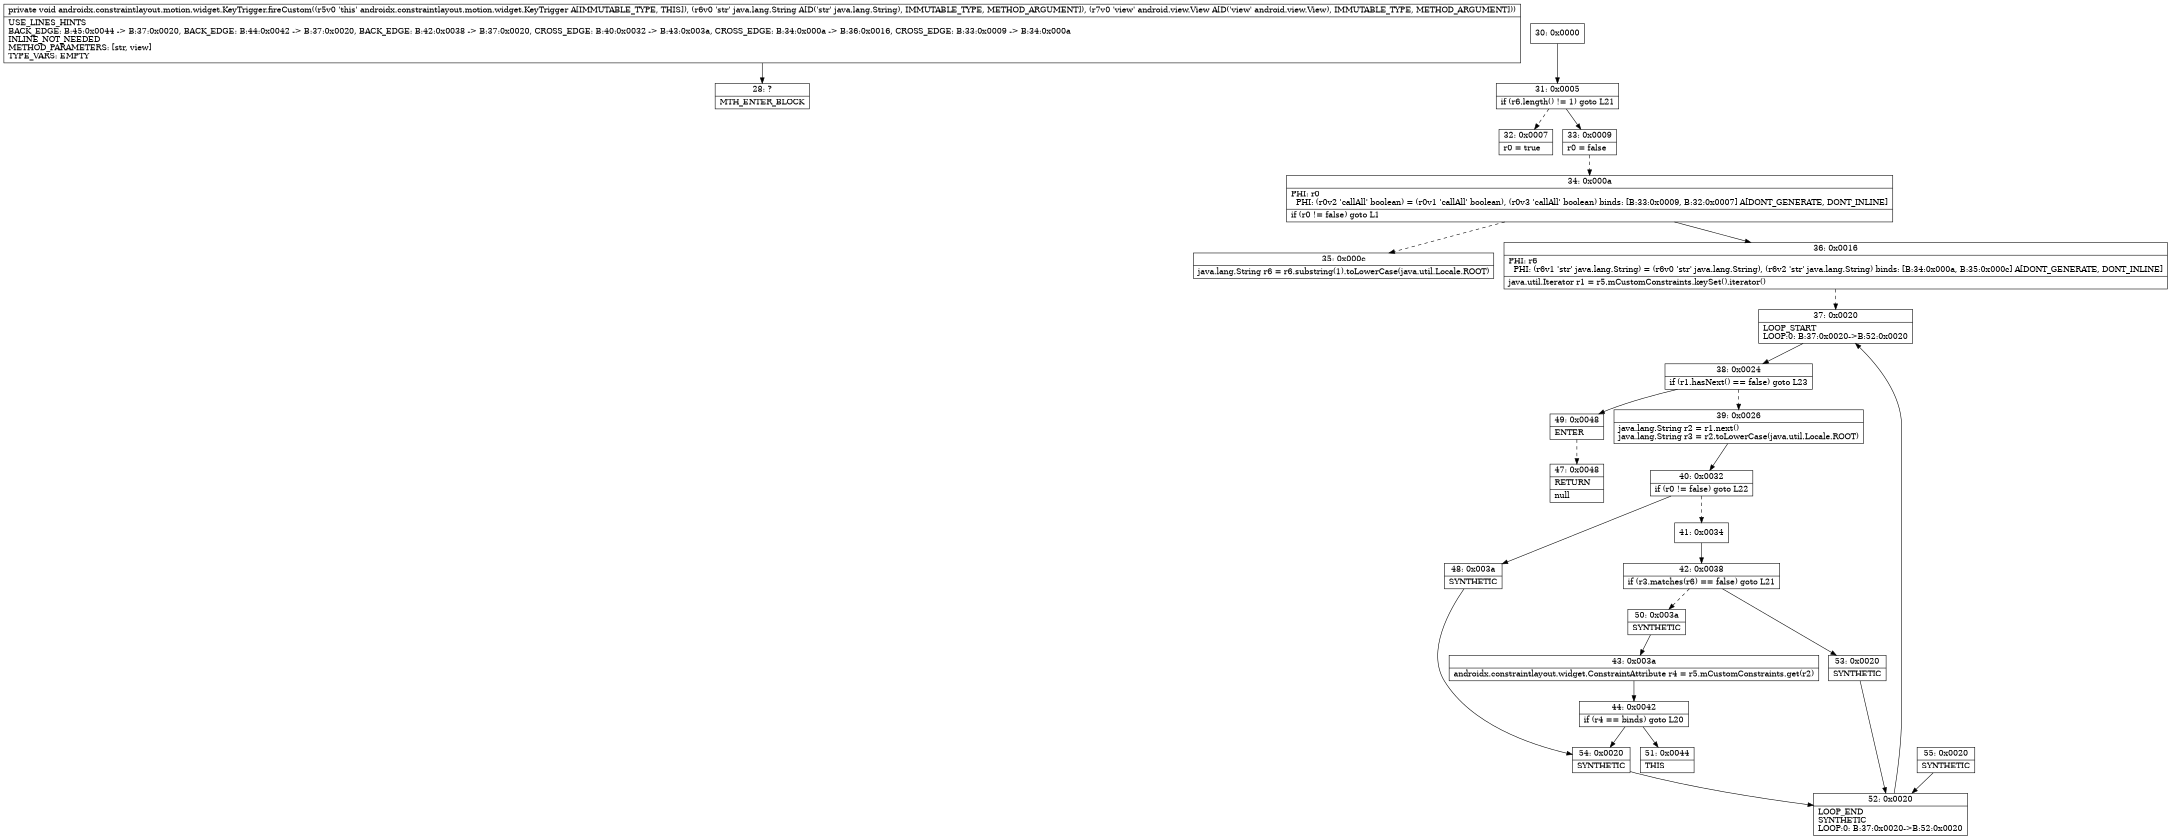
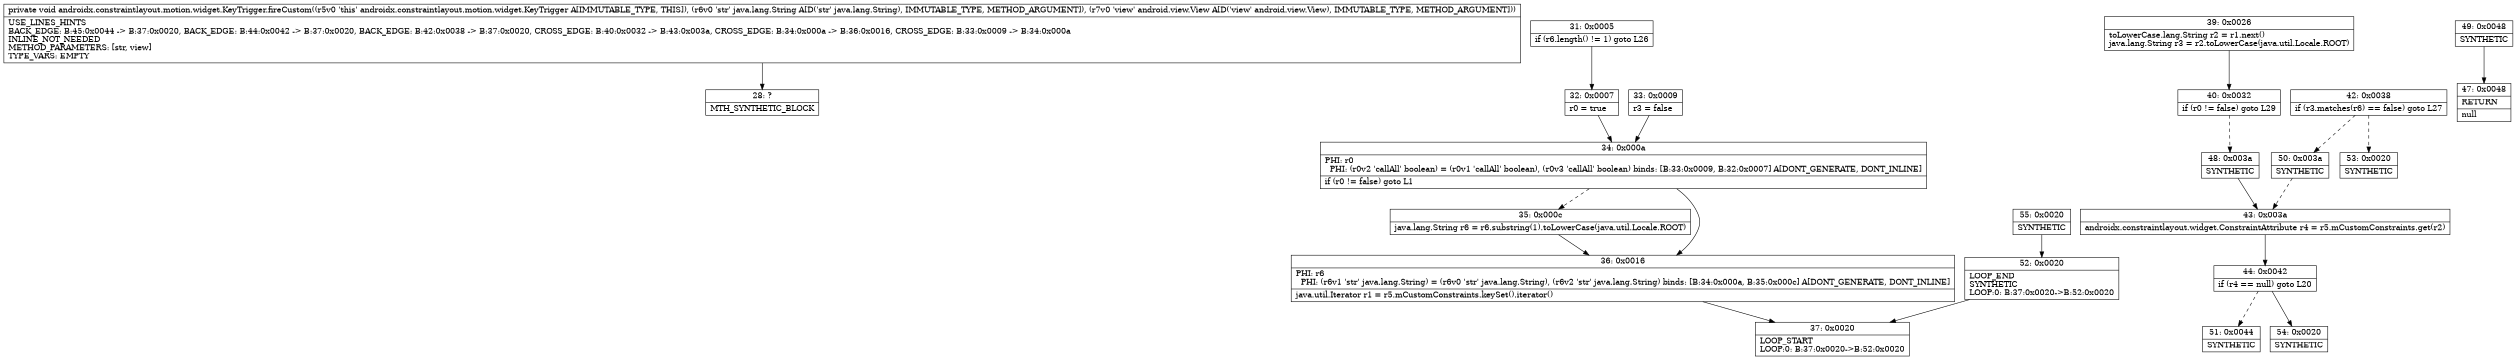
node "30: 0x0000": removed
node "28: ?": text "MTH_ENTER_BLOCK" -> "MTH_SYNTHETIC_BLOCK"
node "31: 0x0005": text "if (r6.length() != 1) goto L21" -> "if (r6.length() != 1) goto L26"
edge "31: 0x0005" -> "32: 0x0007": style dashed -> solid
edge "31: 0x0005" -> "33: 0x0009": removed
edge "32: 0x0007" -> "34: 0x000a": added
node "33: 0x0009": text "r0 = false" -> "r3 = false"
edge "33: 0x0009" -> "34: 0x000a": style dashed -> solid
edge "35: 0x000c" -> "36: 0x0016": added
edge "36: 0x0016" -> "37: 0x0020": style dashed -> solid
node "38: 0x0024": removed
node "39: 0x0026": text "java.lang.String r2 = r1.next()" -> "toLowerCase.lang.String r2 = r1.next()"
node "49: 0x0048": text "ENTER" -> "SYNTHETIC"
edge "49: 0x0048" -> "47: 0x0048": style dashed -> solid
node "40: 0x0032": text "if (r0 != false) goto L22" -> "if (r0 != false) goto L29"
edge "40: 0x0032" -> "48: 0x003a": style solid -> dashed
node "41: 0x0034": removed
node "42: 0x0038": text "if (r3.matches(r6) == false) goto L21" -> "if (r3.matches(r6) == false) goto L27"
edge "42: 0x0038" -> "53: 0x0020": style solid -> dashed
edge "50: 0x003a" -> "43: 0x003a": style solid -> dashed
edge "48: 0x003a" -> "54: 0x0020": now "48: 0x003a" -> "43: 0x003a"
node "44: 0x0042": text "if (r4 == binds) goto L20" -> "if (r4 == null) goto L20"
edge "53: 0x0020" -> "52: 0x0020": removed
edge "44: 0x0042" -> "51: 0x0044": style solid -> dashed
node "51: 0x0044": text "THIS" -> "SYNTHETIC"
edge "54: 0x0020" -> "52: 0x0020": removed
